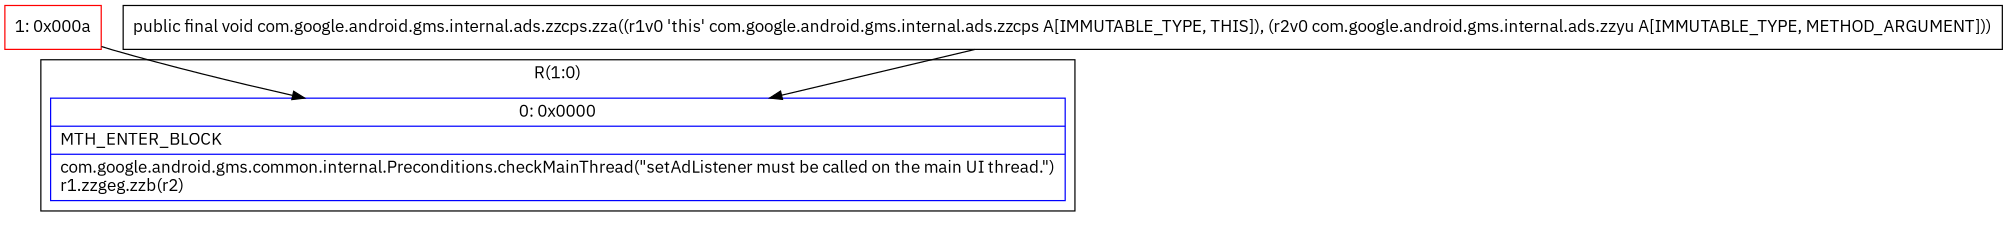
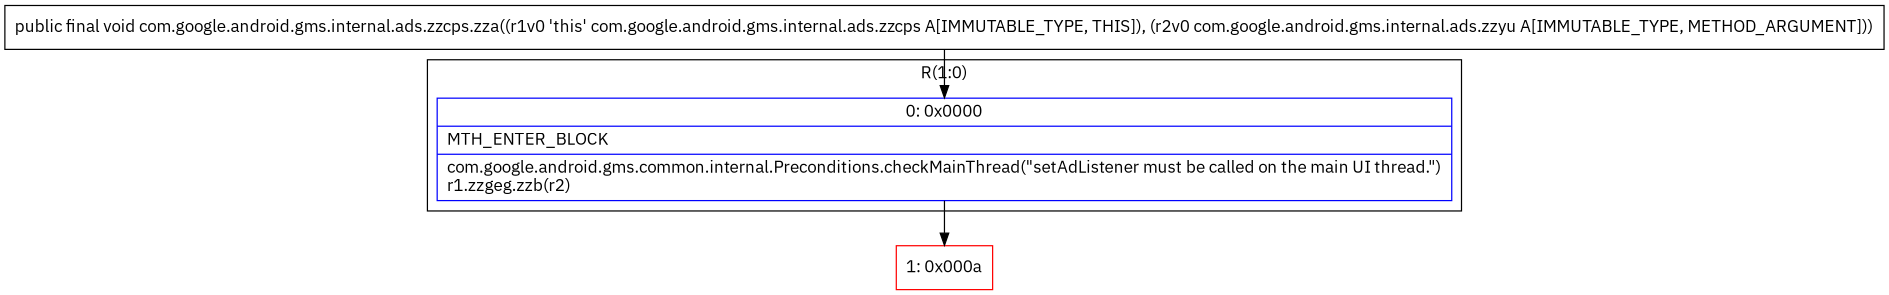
edge "1: 0x000a" -> "0: 0x0000": reversed
